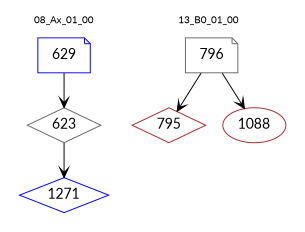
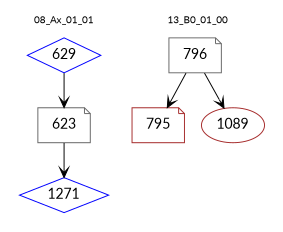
cluster "08_Ax_01_00": label "08_Ax_01_00" -> "08_Ax_01_01"
node "629": shape note -> diamond
node "623": shape diamond -> note
node "795": shape diamond -> note
node "1088": label "1088" -> "1089"
